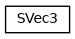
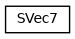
node "SVec3": label "SVec3" -> "SVec7"
